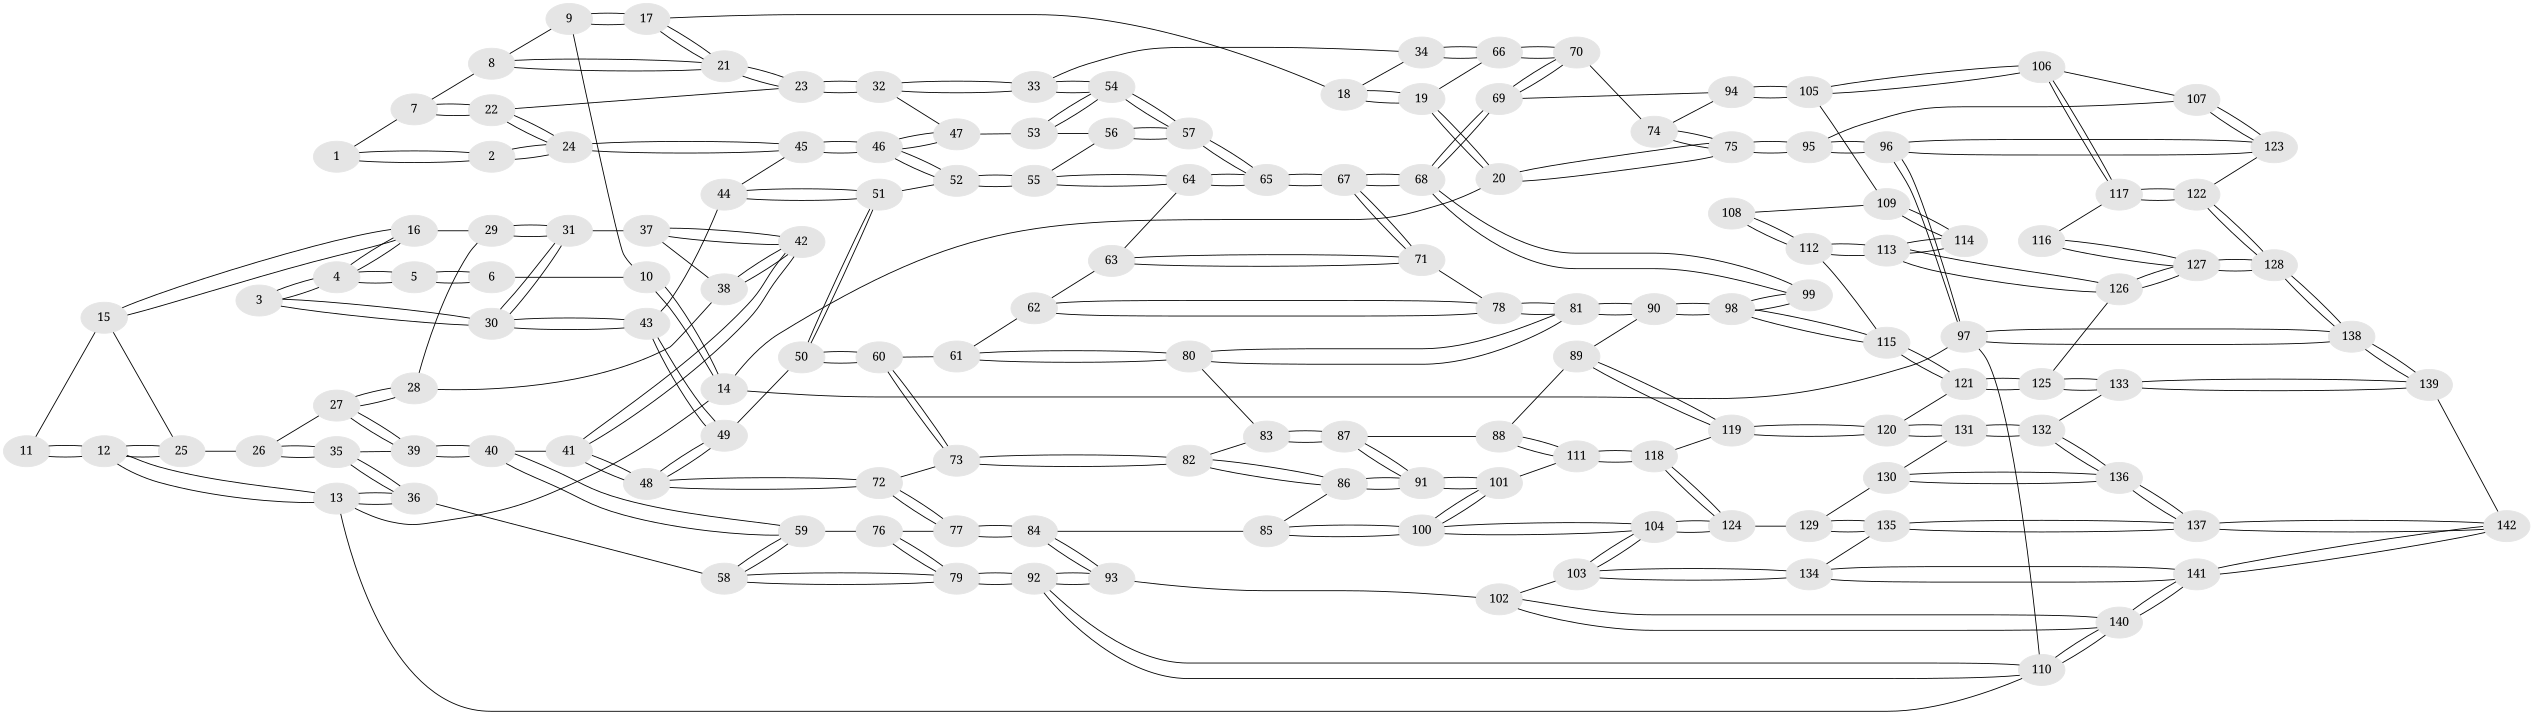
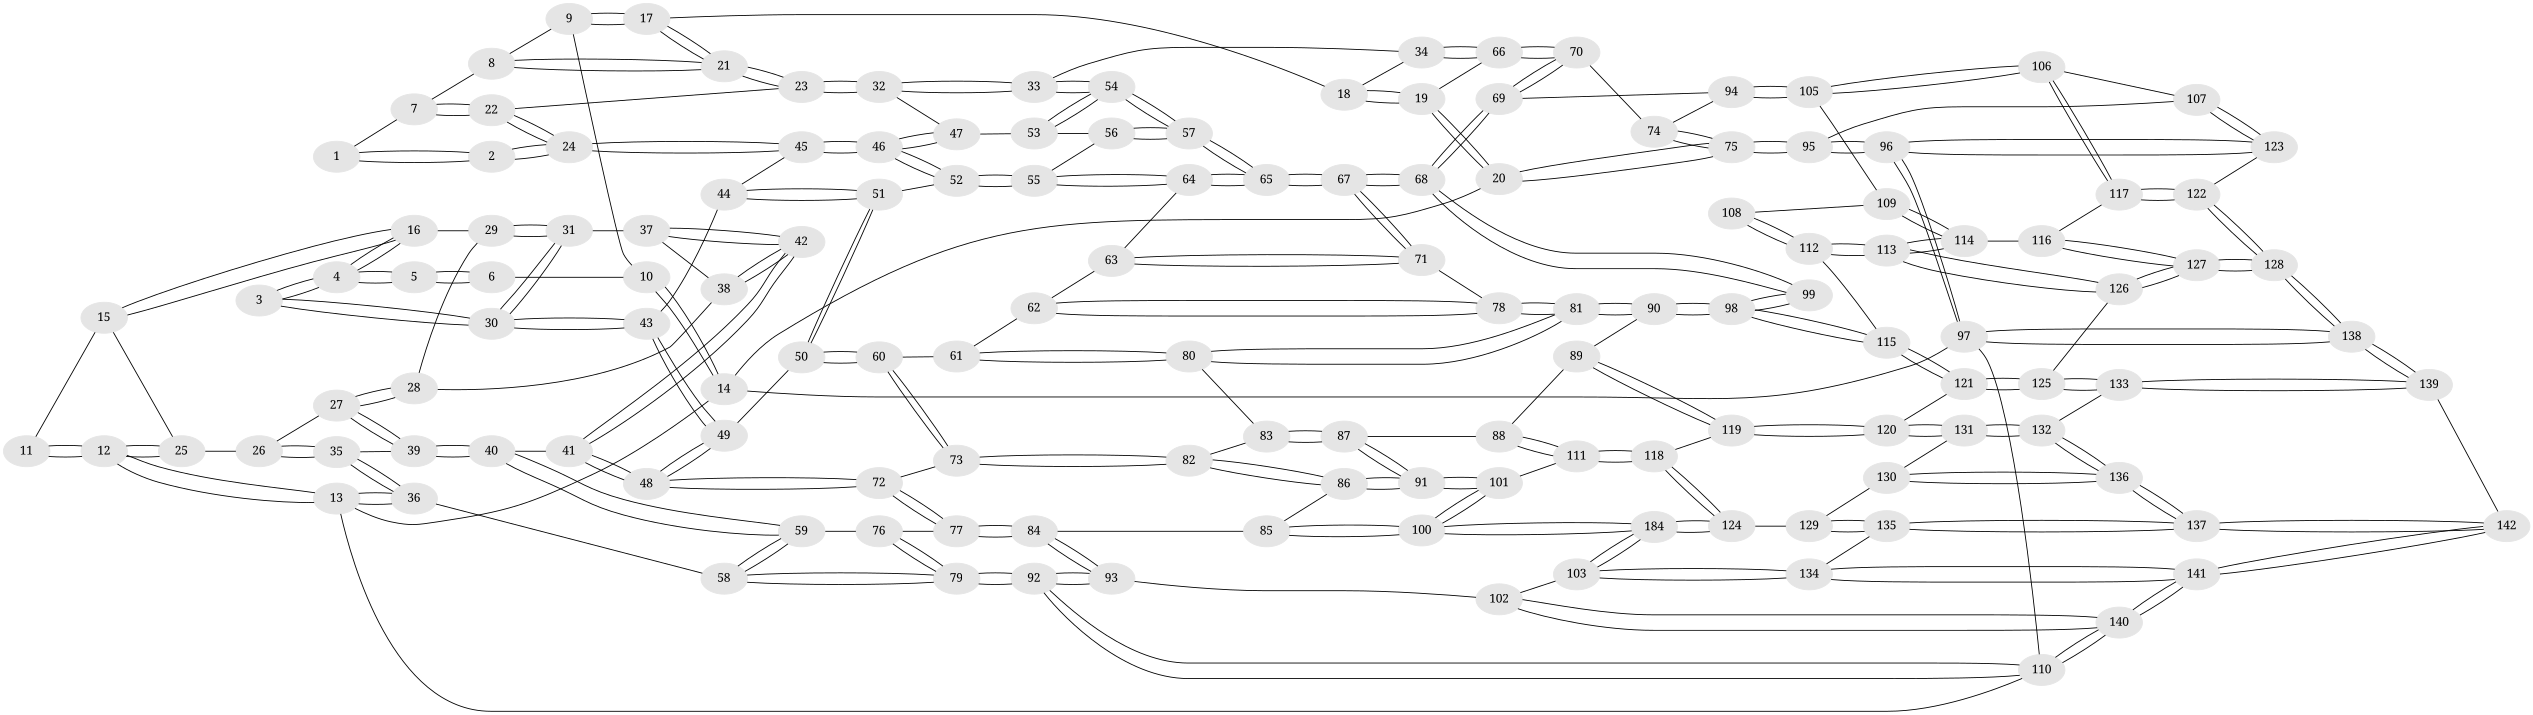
edge "114" -- "116": added
node "104": label "104" -> "184"
